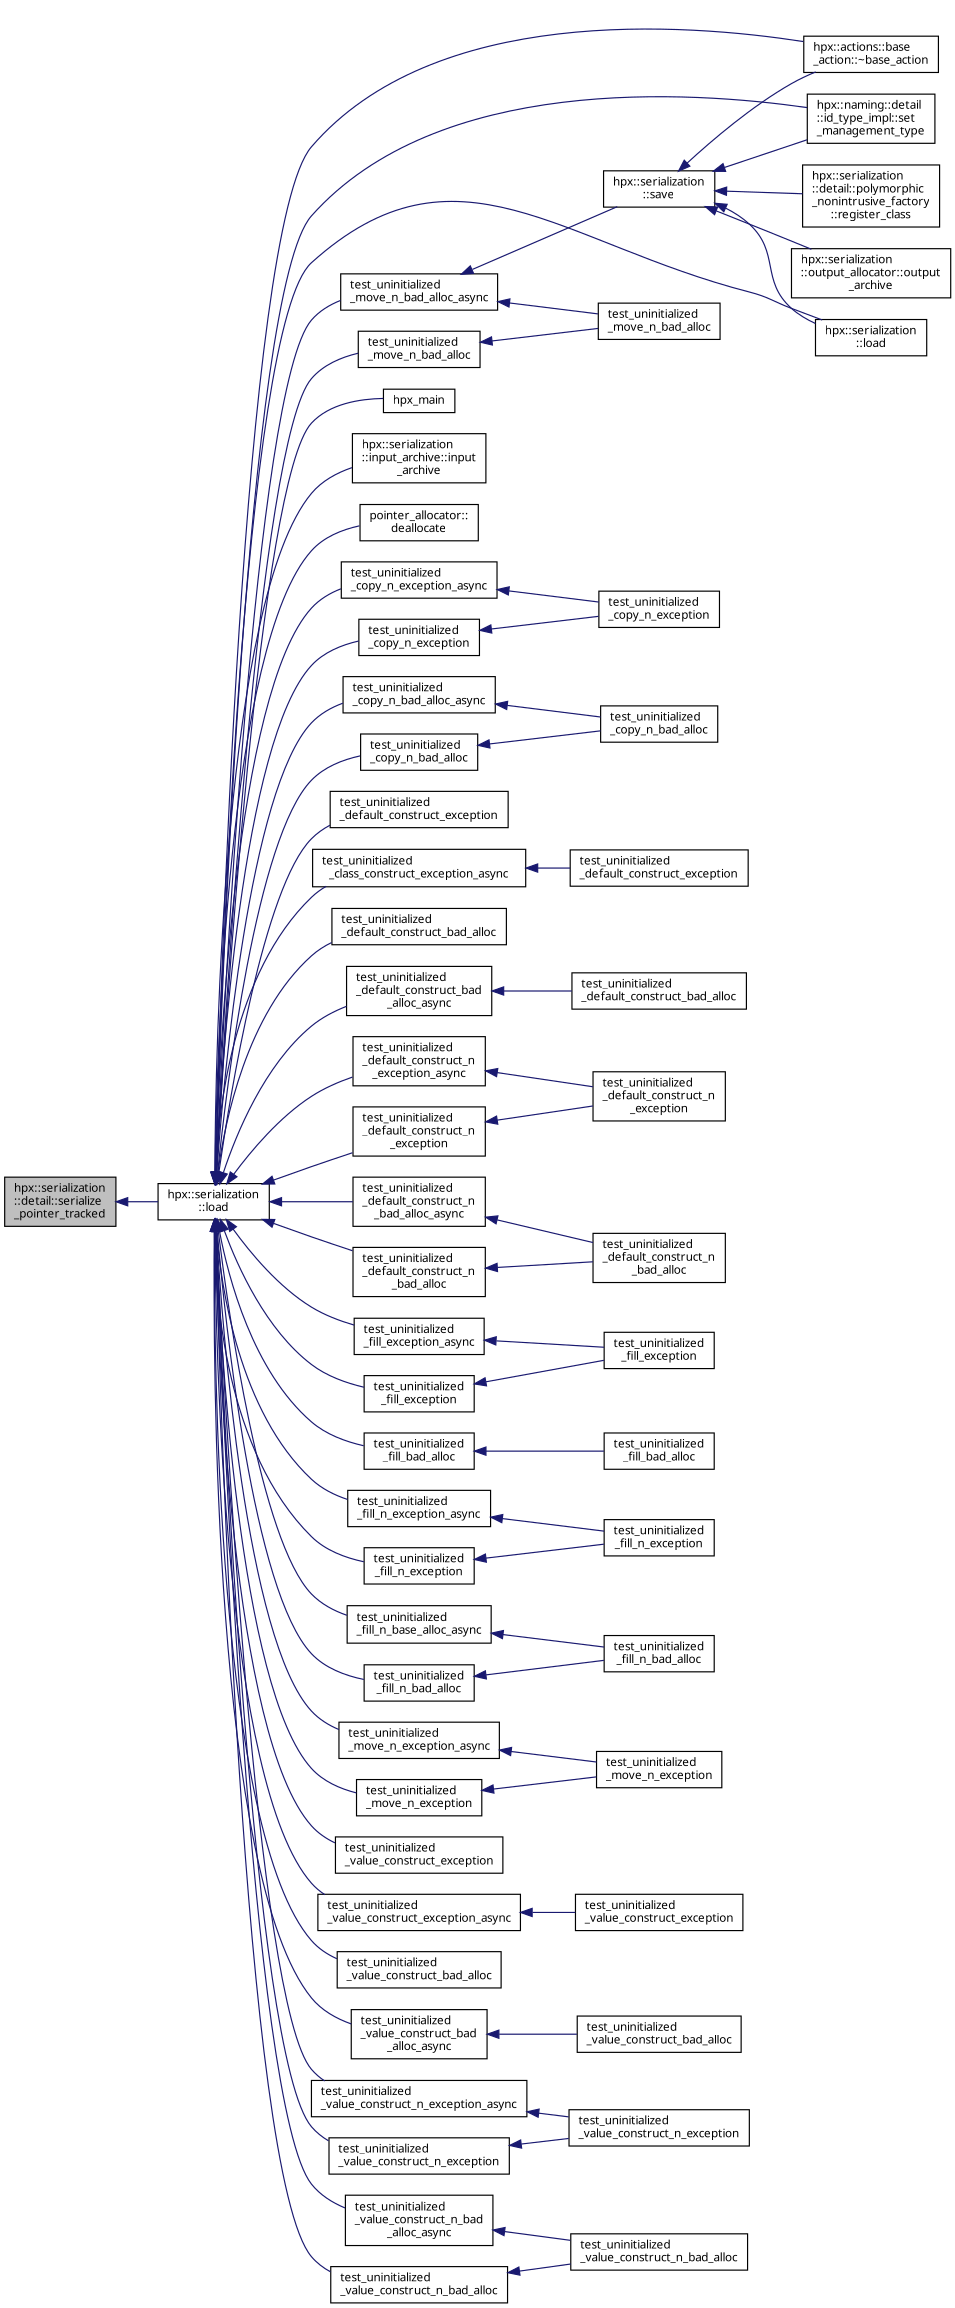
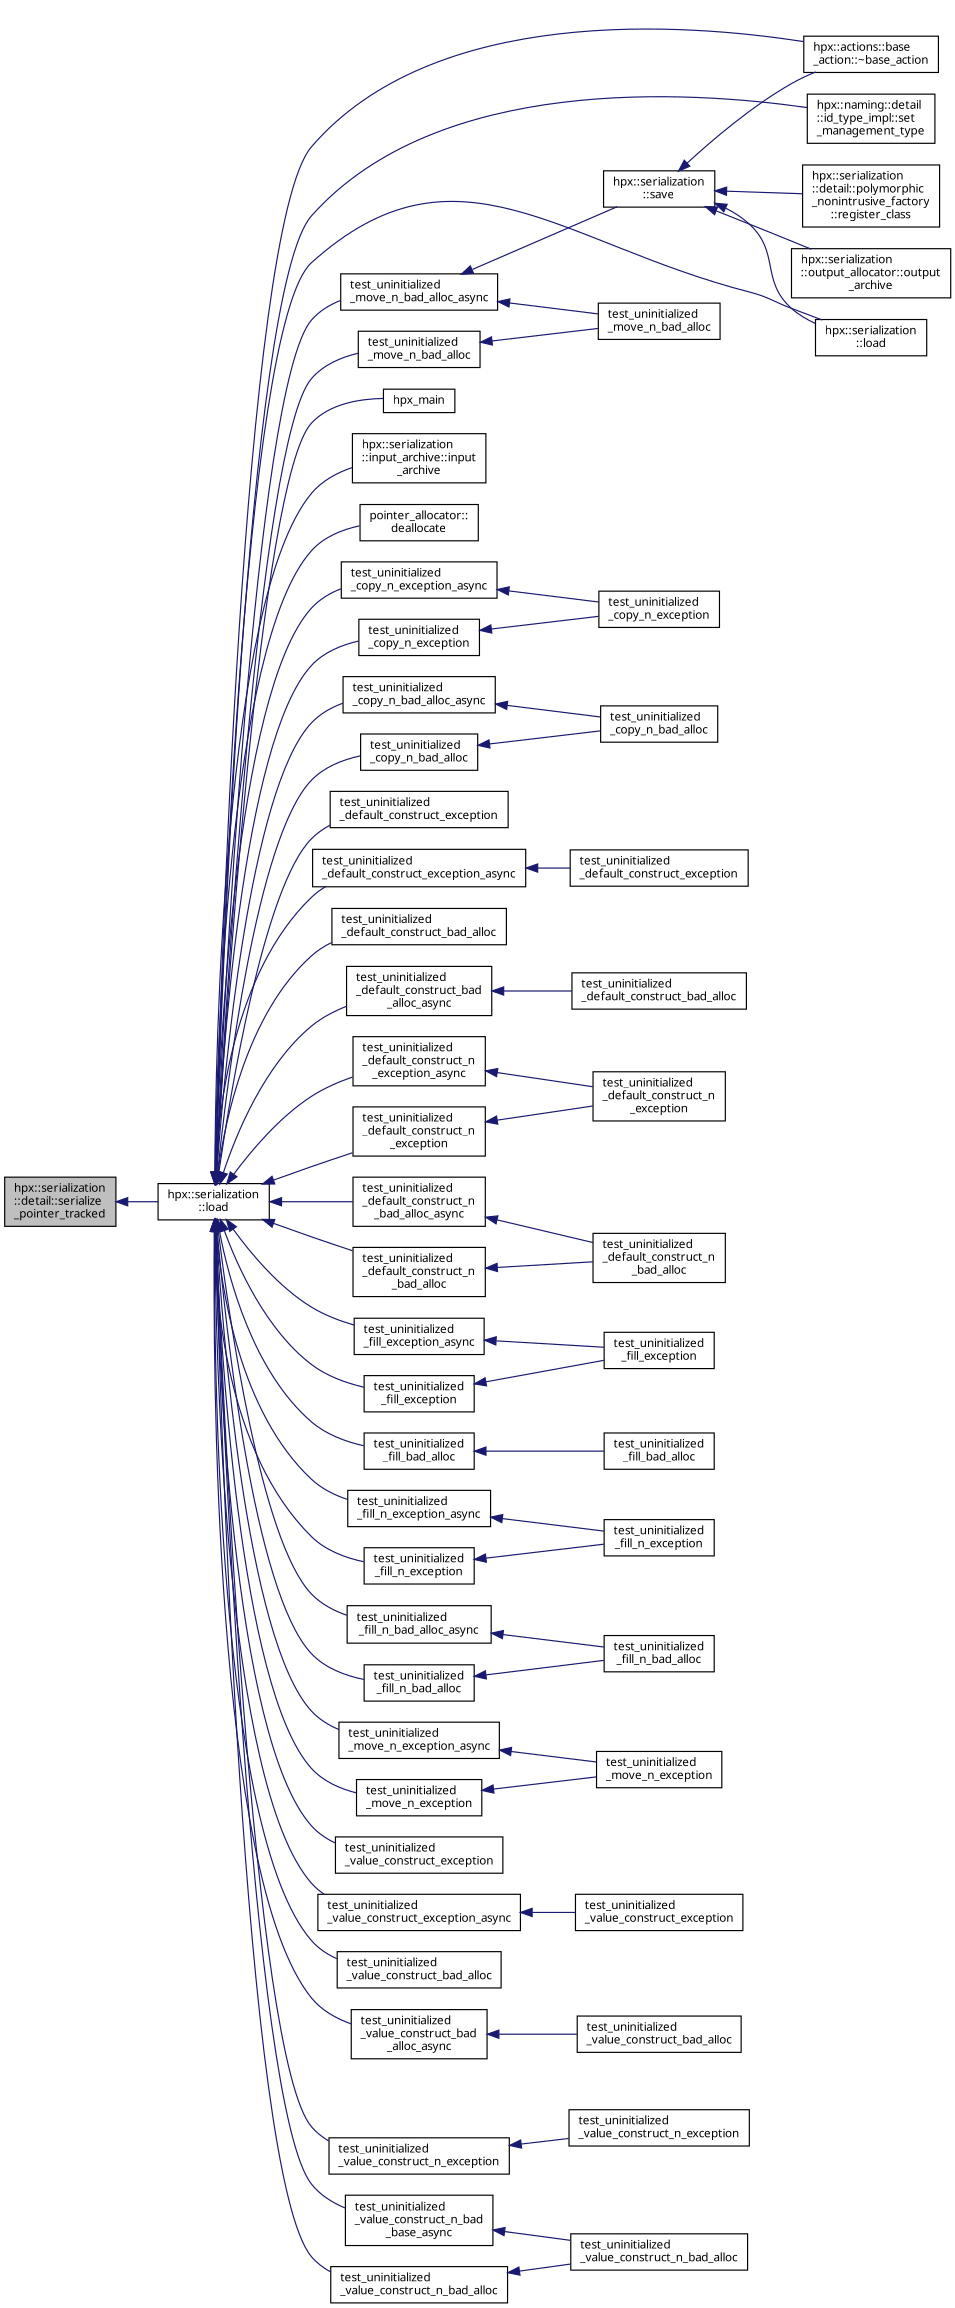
edge "hpx::naming::detail ::id_type_impl::set _management_type" -> "hpx::serialization ::save": removed
node "test_uninitialized _class_construct_exception_async": label "test_uninitialized _class_construct_exception_async" -> "test_uninitialized _default_construct_exception_async"
node "test_uninitialized _fill_n_base_alloc_async": label "test_uninitialized _fill_n_base_alloc_async" -> "test_uninitialized _fill_n_bad_alloc_async"
node "test_uninitialized _value_construct_n_exception_async": removed
node "test_uninitialized _value_construct_n_bad _alloc_async": label "test_uninitialized _value_construct_n_bad _alloc_async" -> "test_uninitialized _value_construct_n_bad _base_async"
